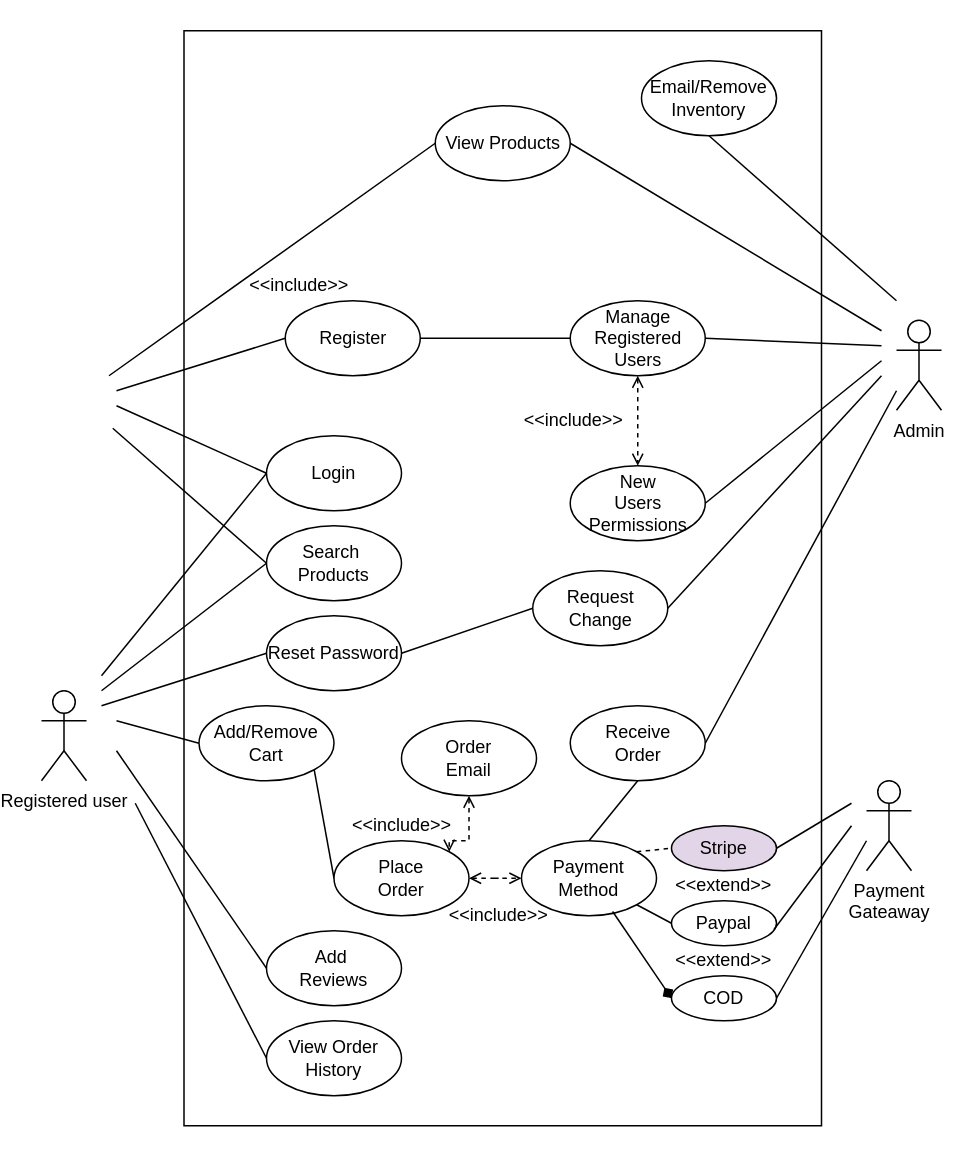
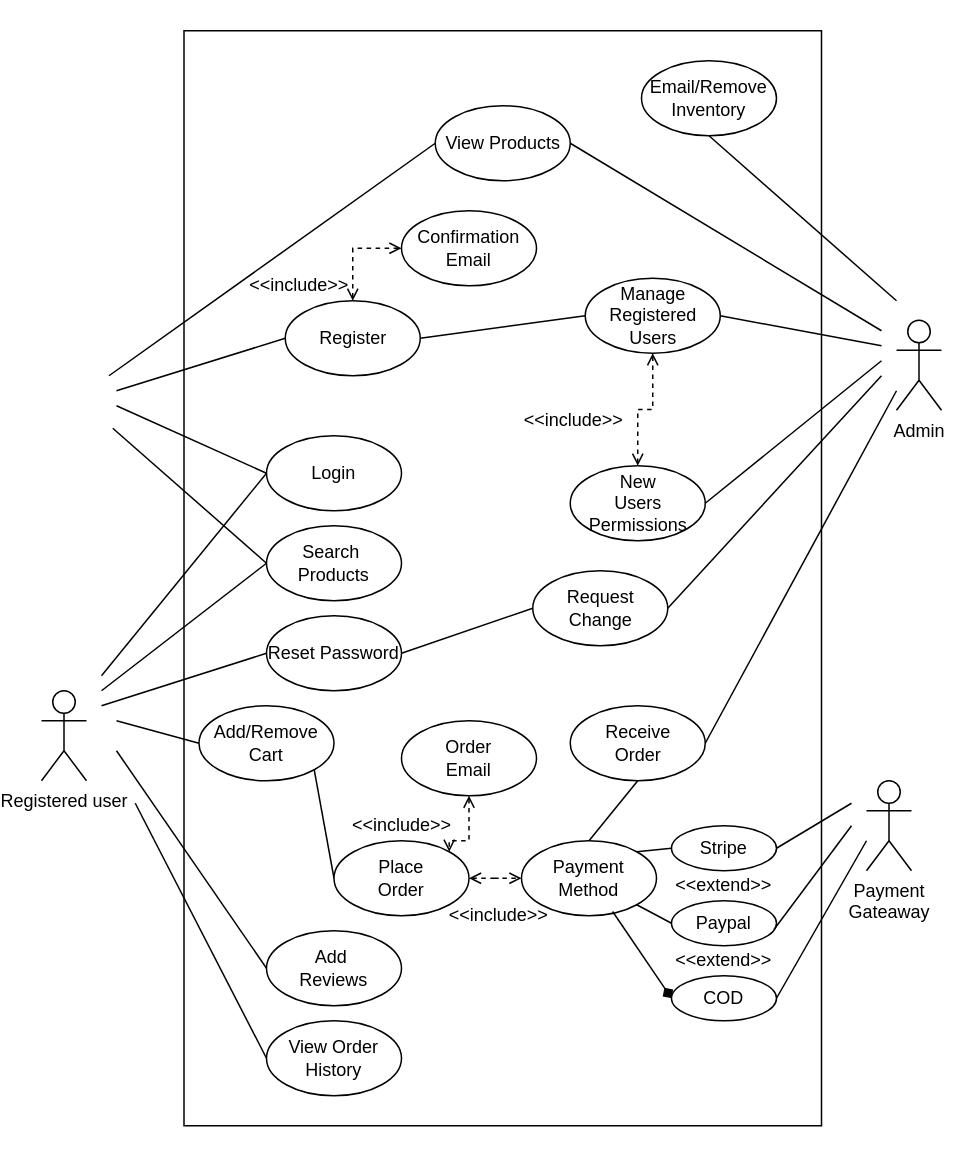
node "Confirmation Email": added
edge "Confirmation Email" -- "Register": added
node "Manage Registered Users": moved (638, 338) -> (653, 316)
node "Stripe": fillcolor #e1d5e7 -> #ffffff
edge "Stripe" -- "Payment Method": style dashed -> solid
